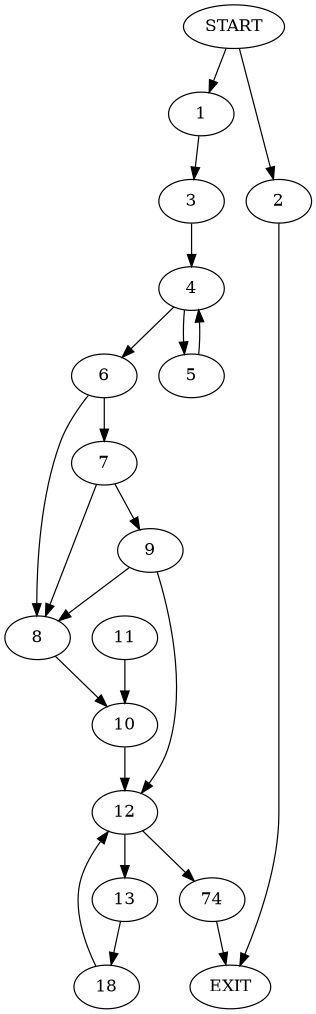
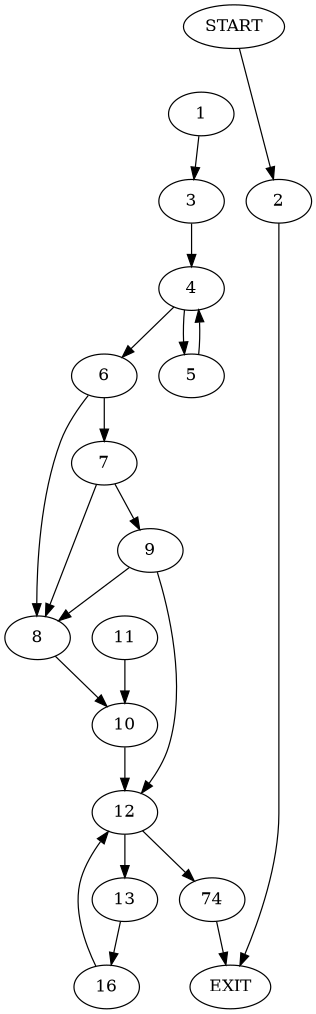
edge "START" -> "1": removed
node "18": label "18" -> "16"
